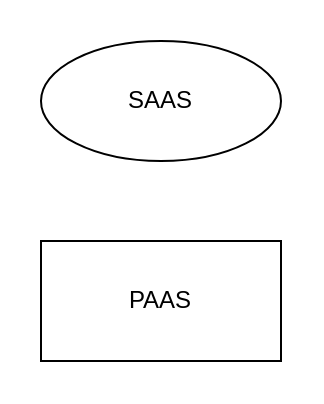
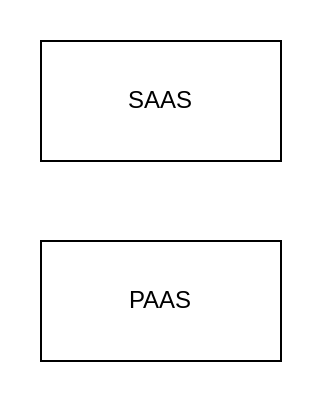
node "SAAS": shape ellipse -> rectangle
